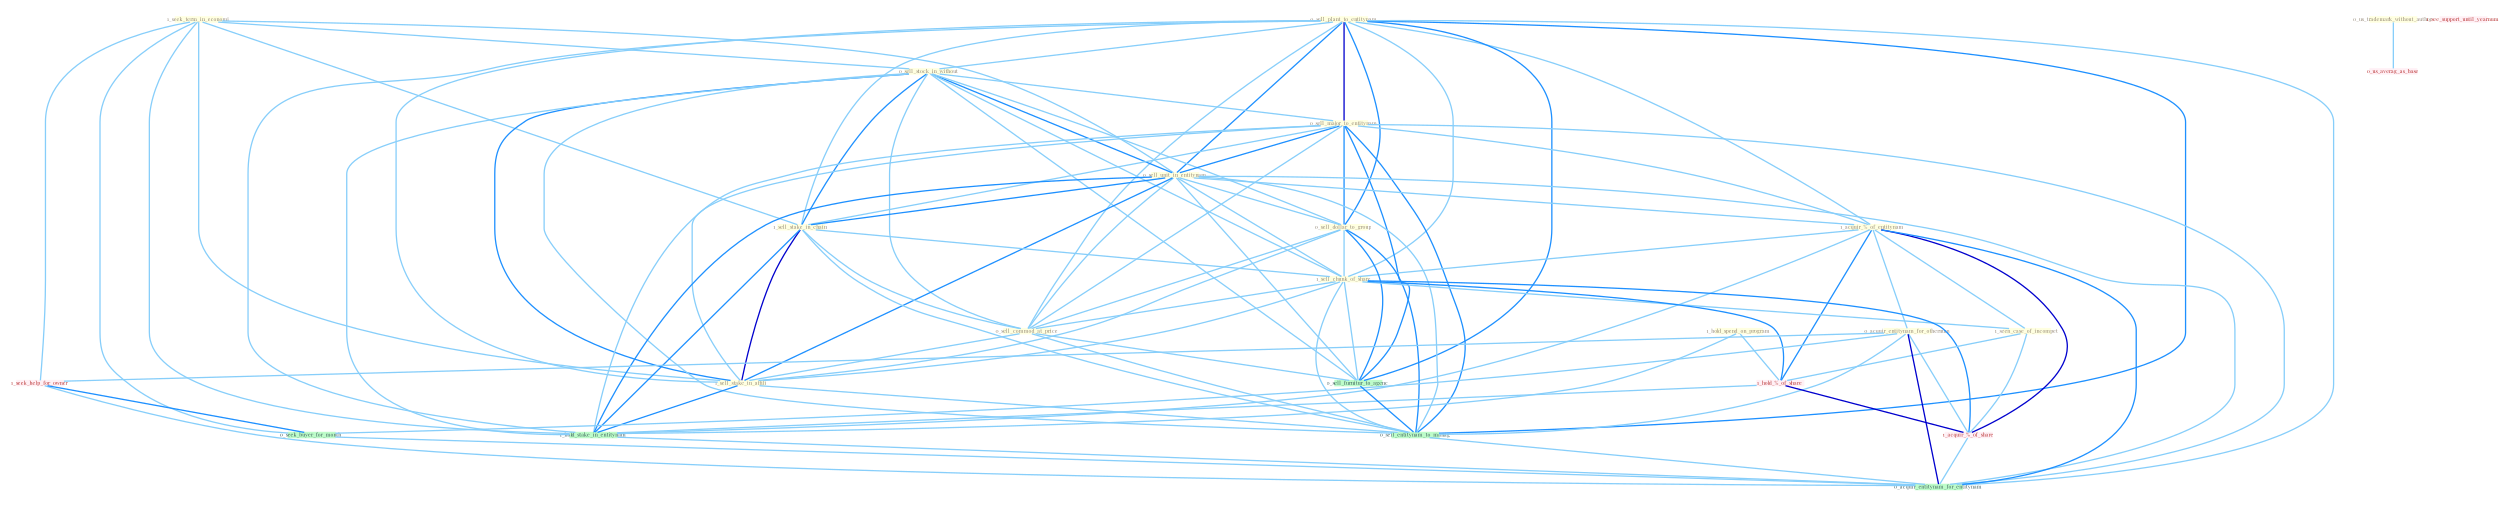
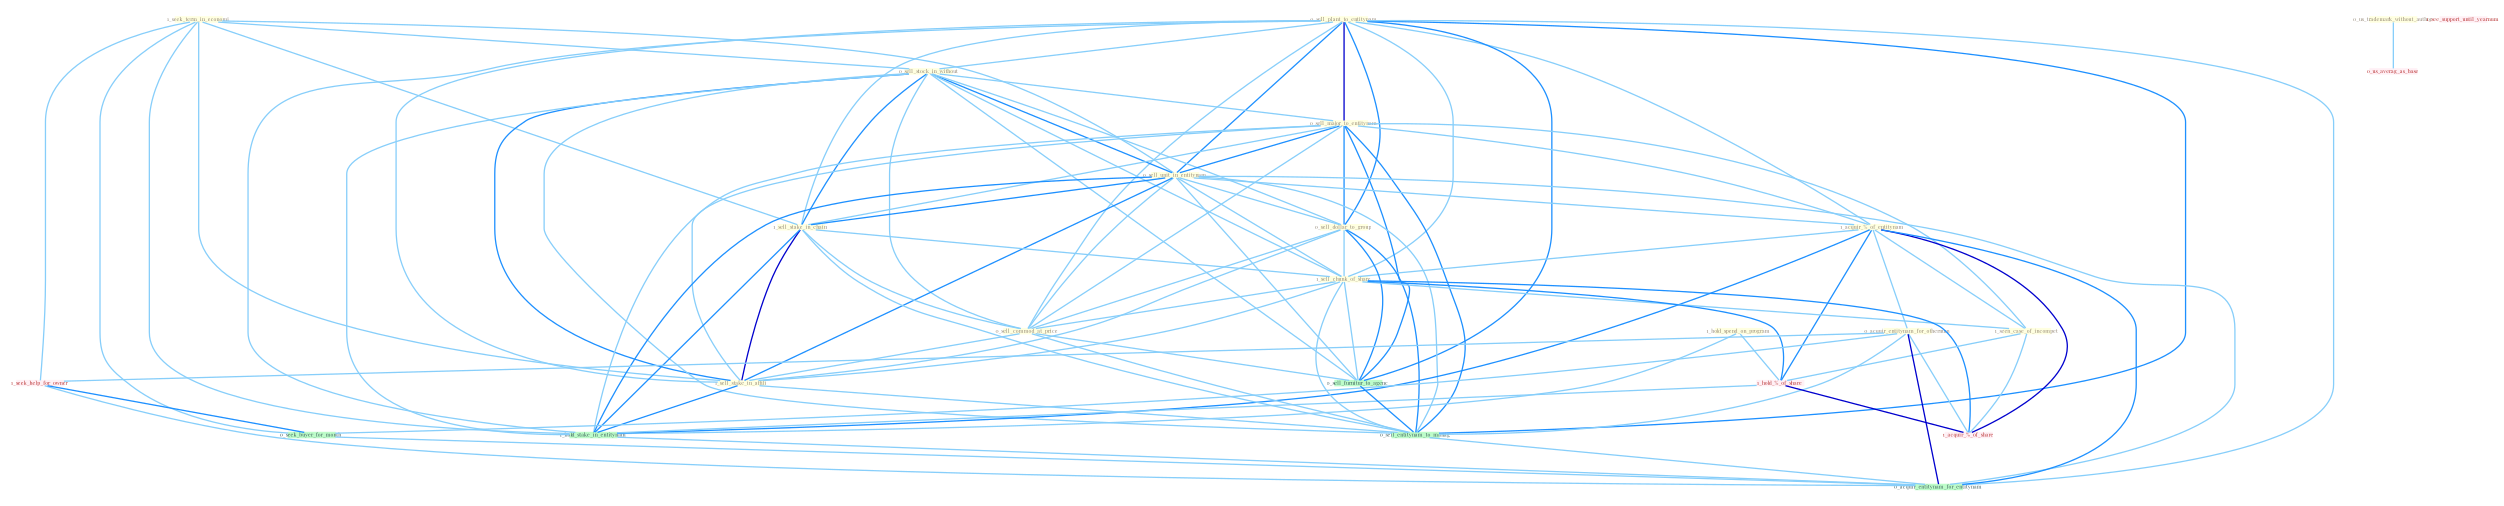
edge "0_sell_major_to_entitynam" -- "0_acquir_entitynam_for_entitynam": now "0_sell_major_to_entitynam" -- "1_seen_case_of_incompet"
edge "1_acquir_%_of_entitynam" -- "1_hold_stake_in_entitynam": color #87cefa -> #1e90ff
edge "1_acquir_%_of_share" -- "0_acquir_entitynam_for_entitynam": removed
